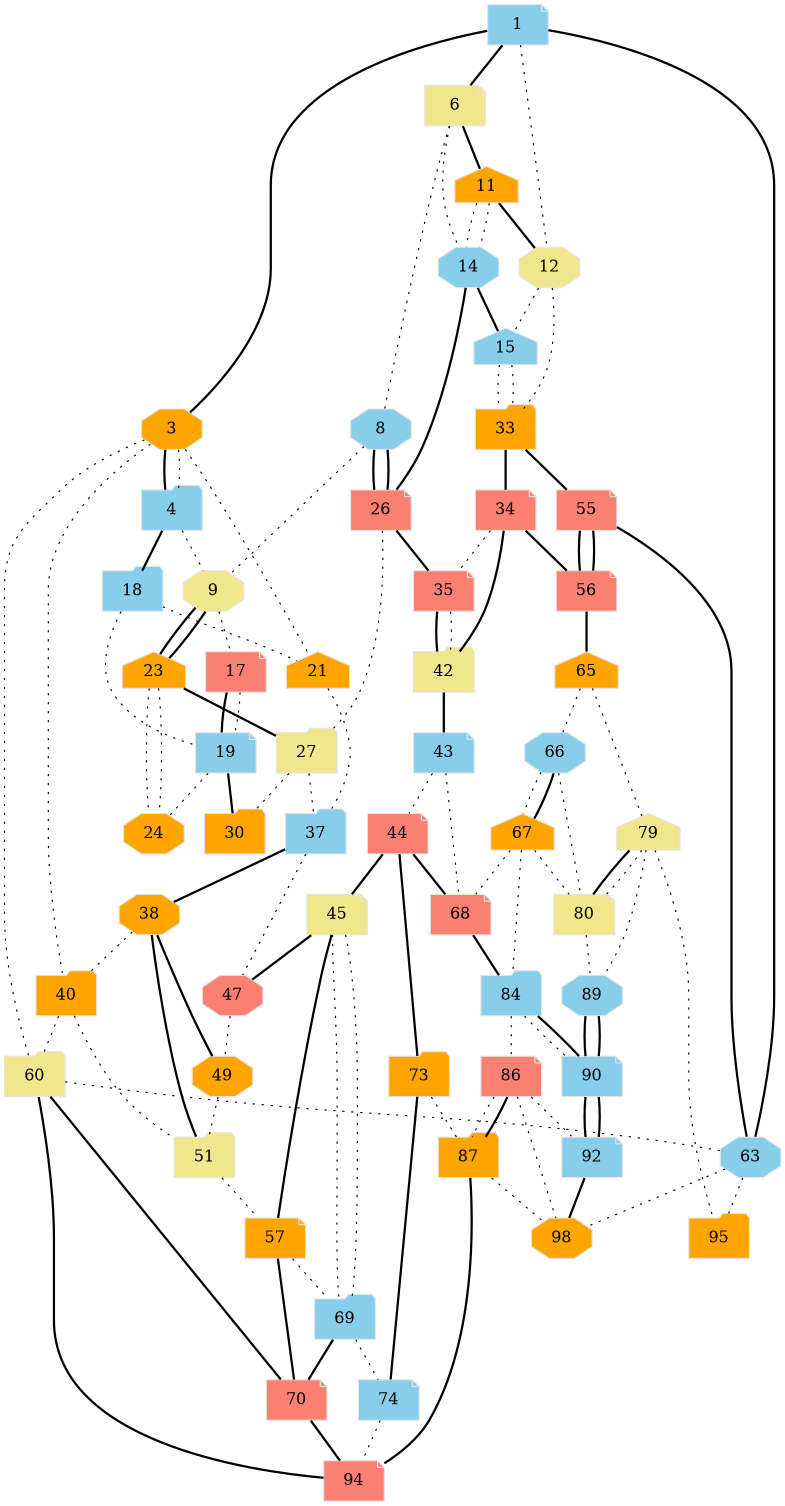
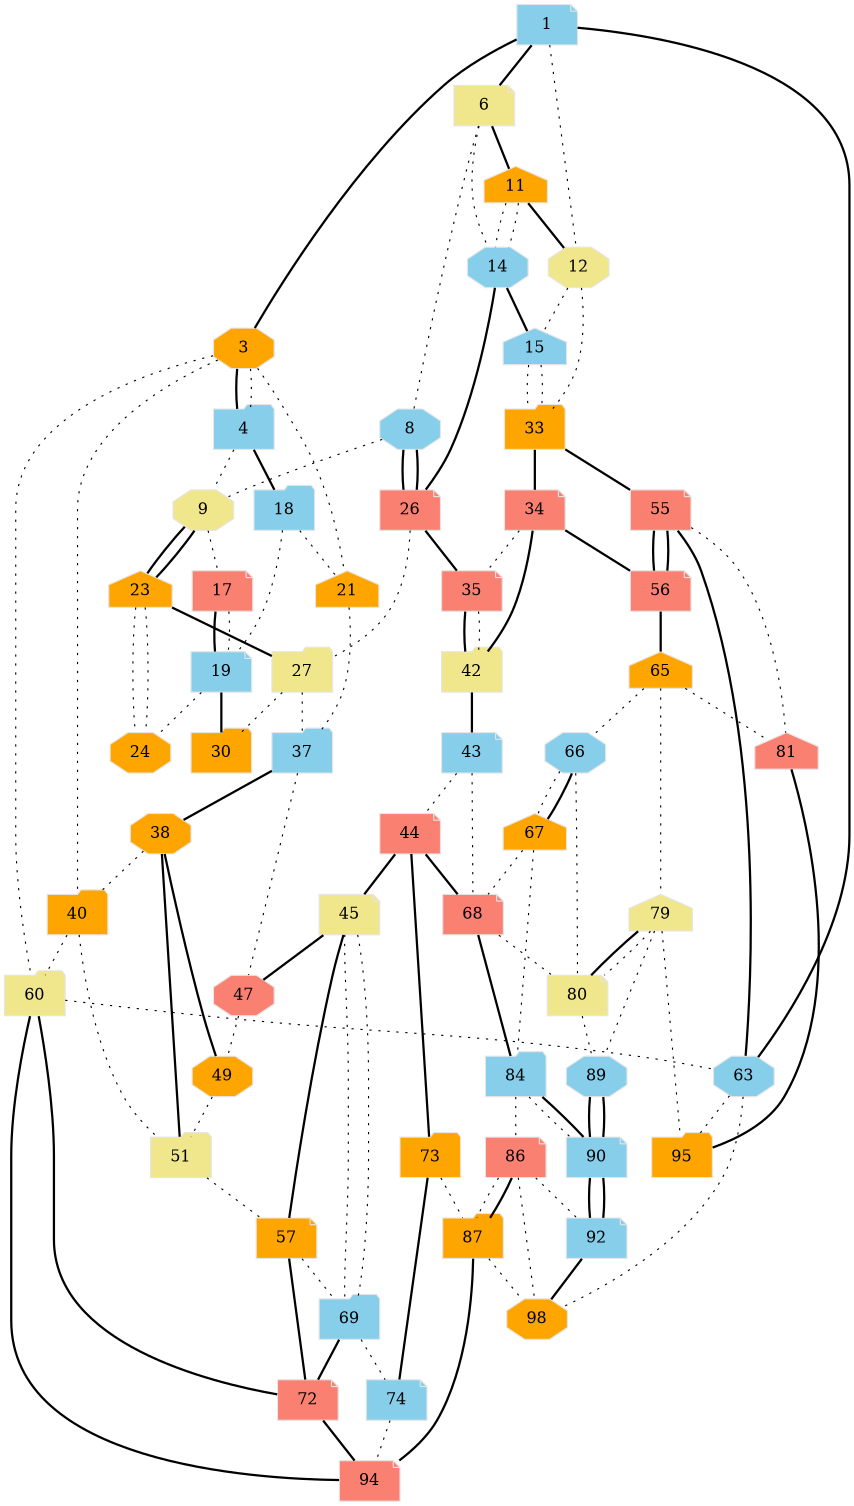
node "81": added
edge "67" -- "80": now "68" -- "80"
node "70": label "70" -> "72"
